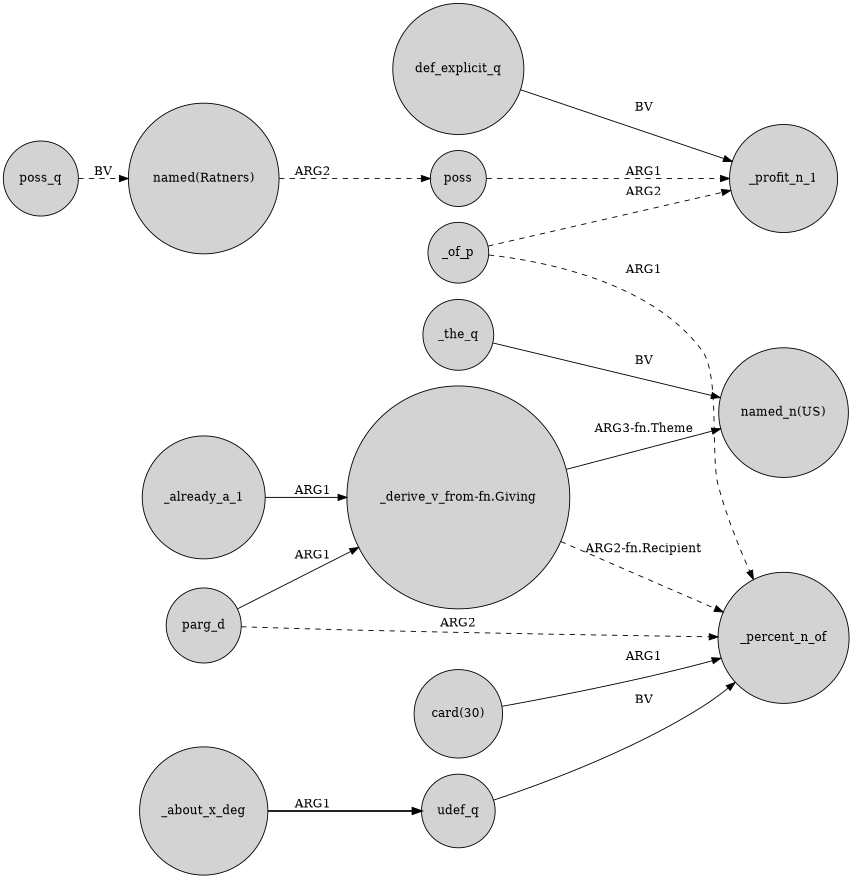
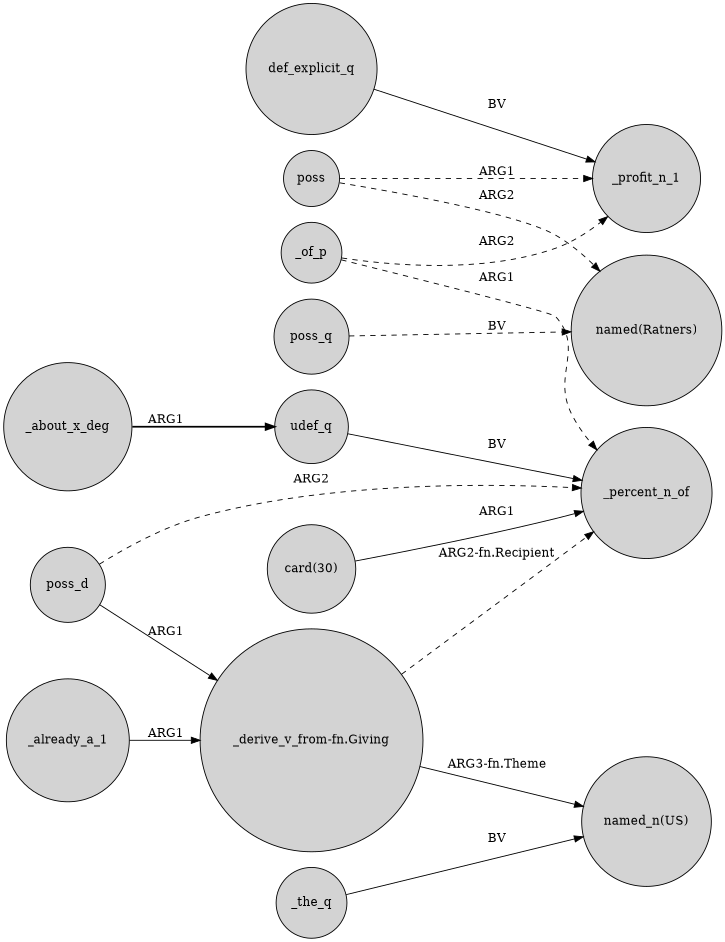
edge "named(Ratners)" -> "poss": reversed
node "parg_d": label "parg_d" -> "poss_d"
